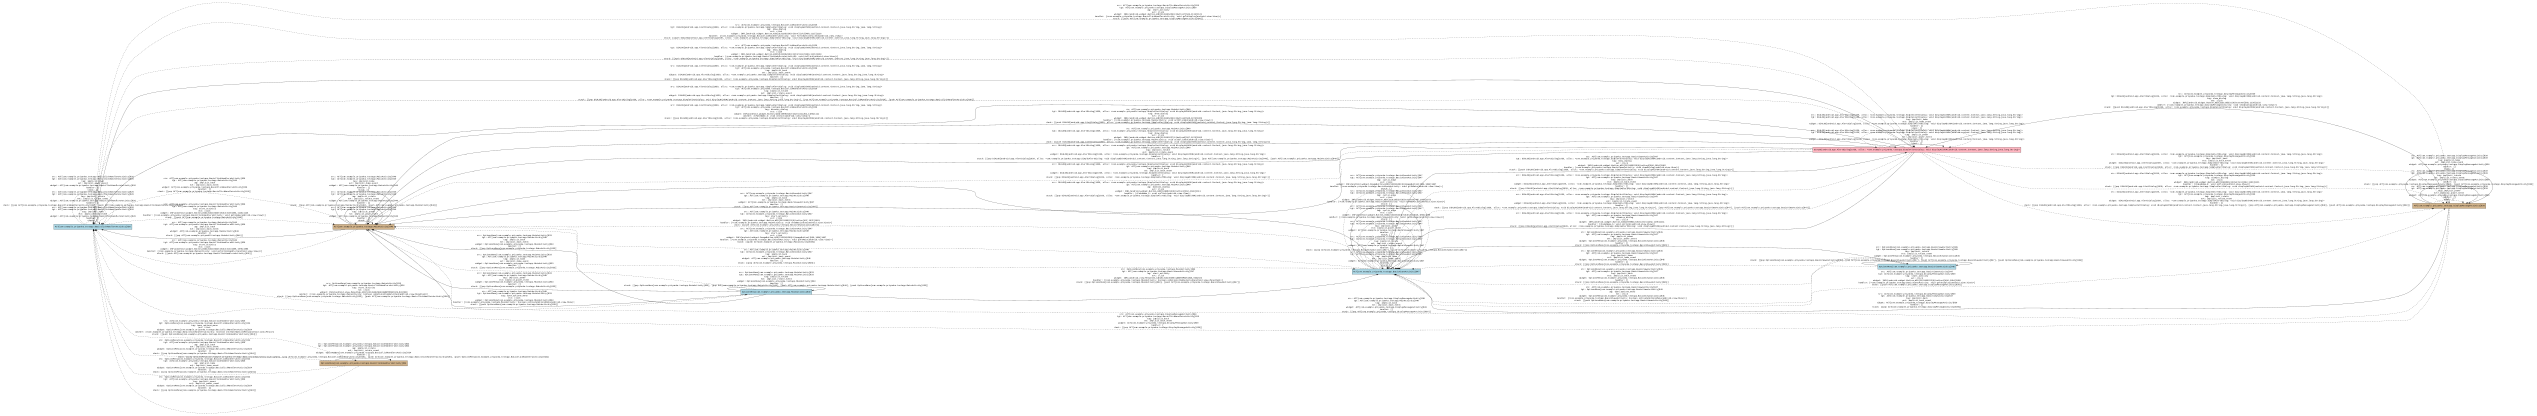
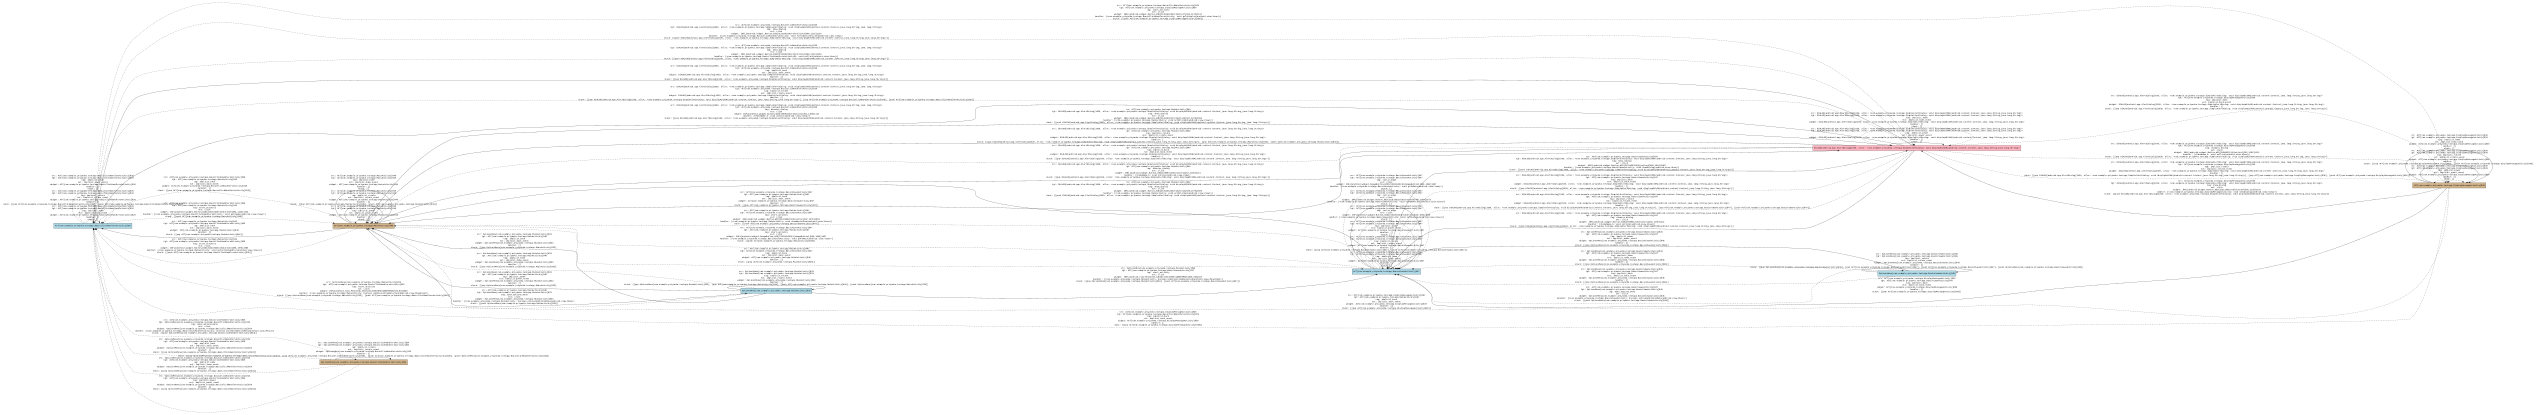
edge "ACT[com.example.priyanka.testapp.BasicViewsActivity]847" -> "ACT[com.example.priyanka.testapp.DisplayMessageActivity]830": removed, label "src: ACT[com.example.priyanka.testapp.BasicViewsActivity]847 tgt: ACT[com.example.priyanka.testapp.DisplayMessageActivity]830 tag: start_activity evt: click widget: INFL[android.widget.Button,WID[2131165222|0|button1]496,1054]1055 handler: [<com.example.priyanka.testapp.BasicViewsActivity: void goToDisplay(android.view.View)>] stack: [[push ACT[com.example.priyanka.testapp.DisplayMessageActivity]830]]"
